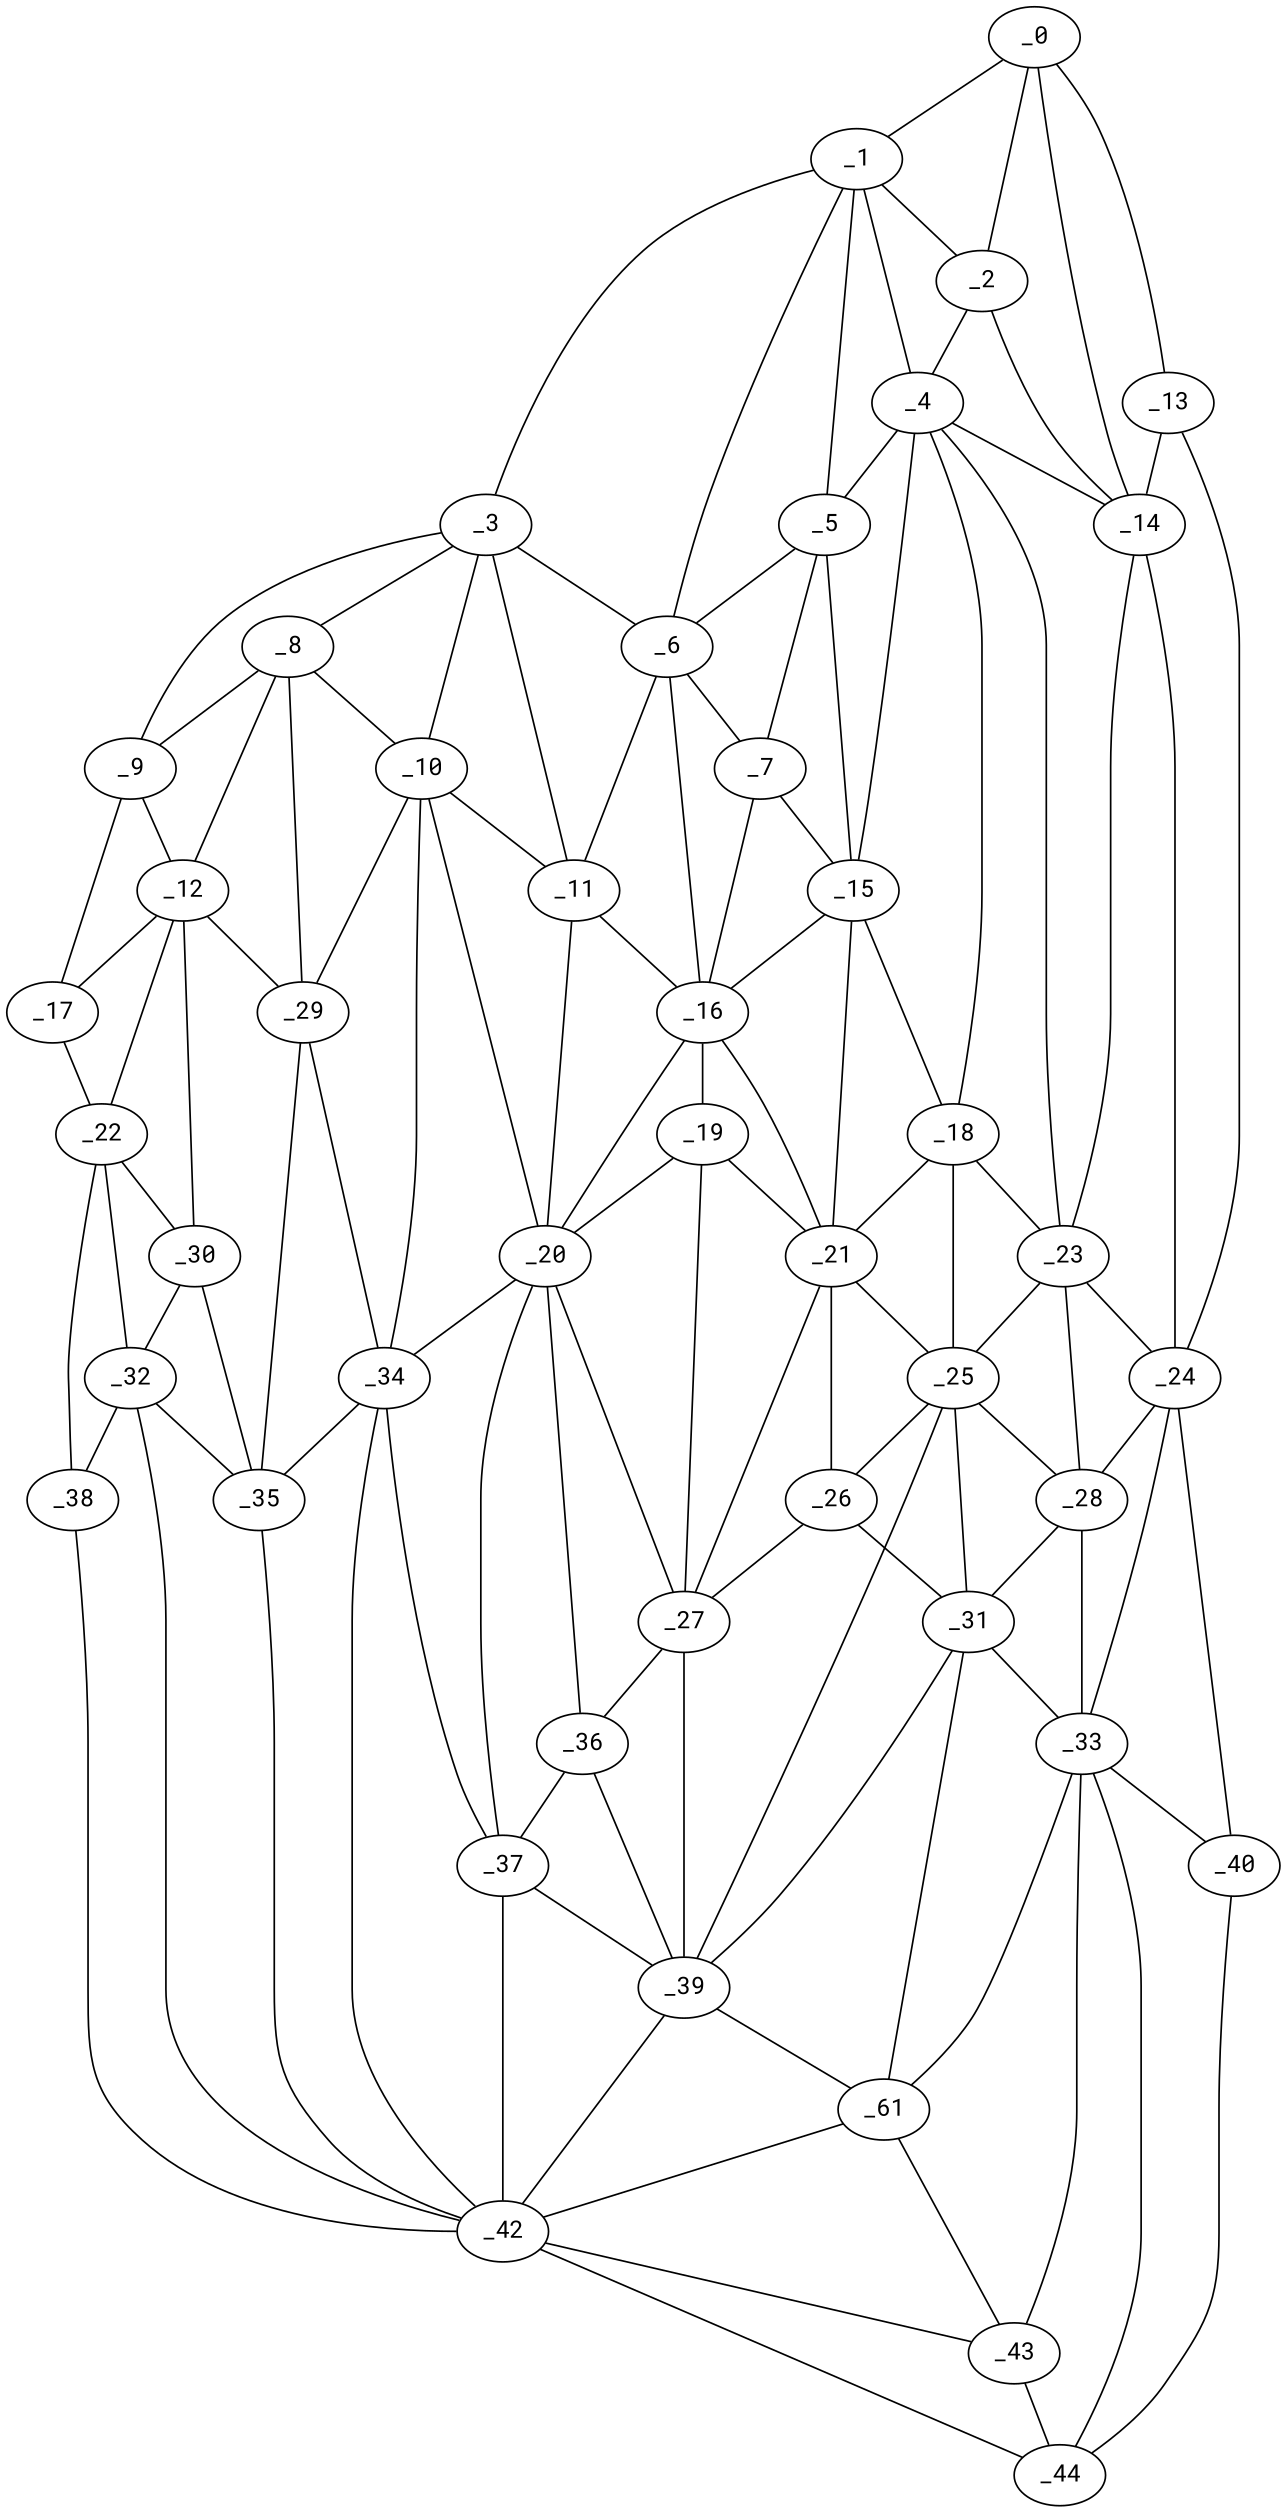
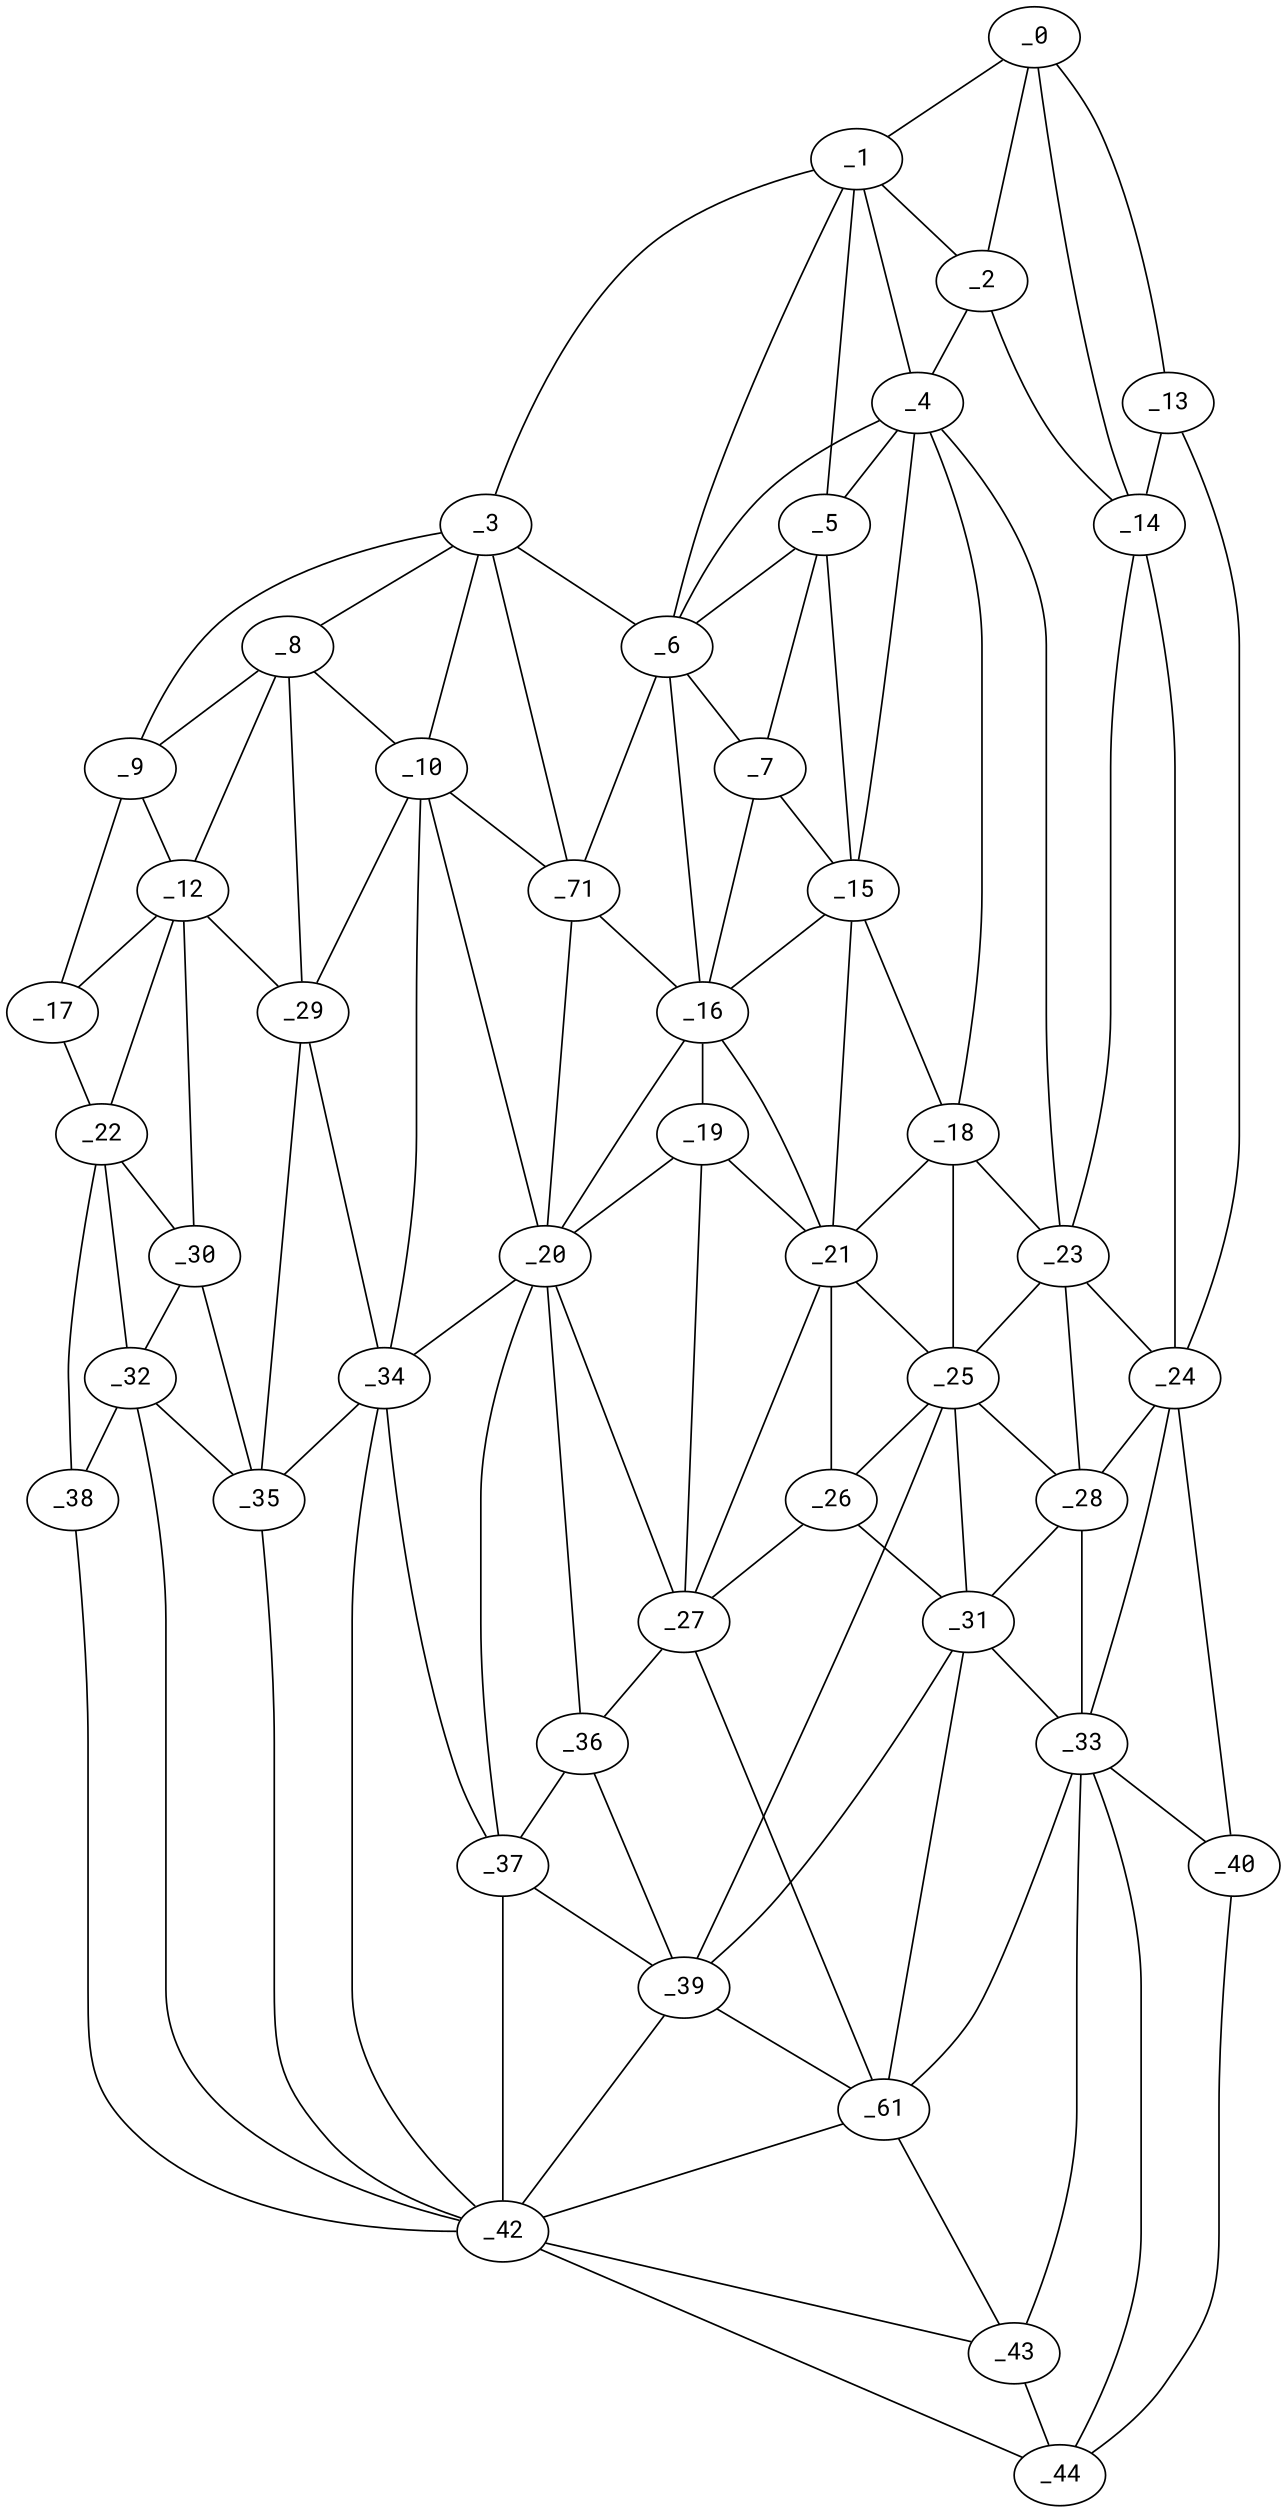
edge "_4" -- "_14": now "_4" -- "_6"
node "_11": label "_11" -> "_71"
edge "_27" -- "_39": now "_27" -- "_61"
